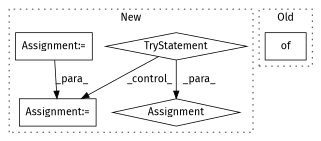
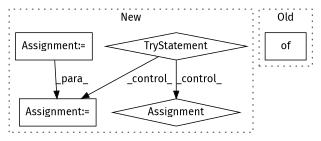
edge "TryStatement" -> "Assignment": label "_para_" -> "_control_"
